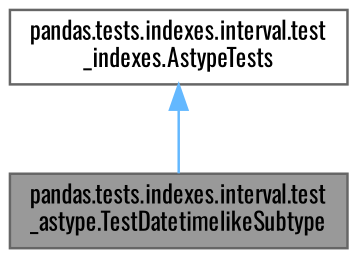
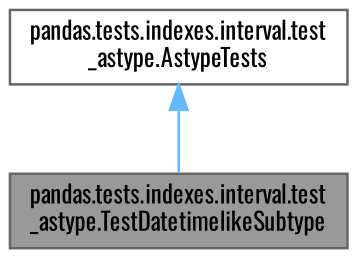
node "pandas.tests.indexes.interval.test _indexes.AstypeTests": label "pandas.tests.indexes.interval.test _indexes.AstypeTests" -> "pandas.tests.indexes.interval.test _astype.AstypeTests"
